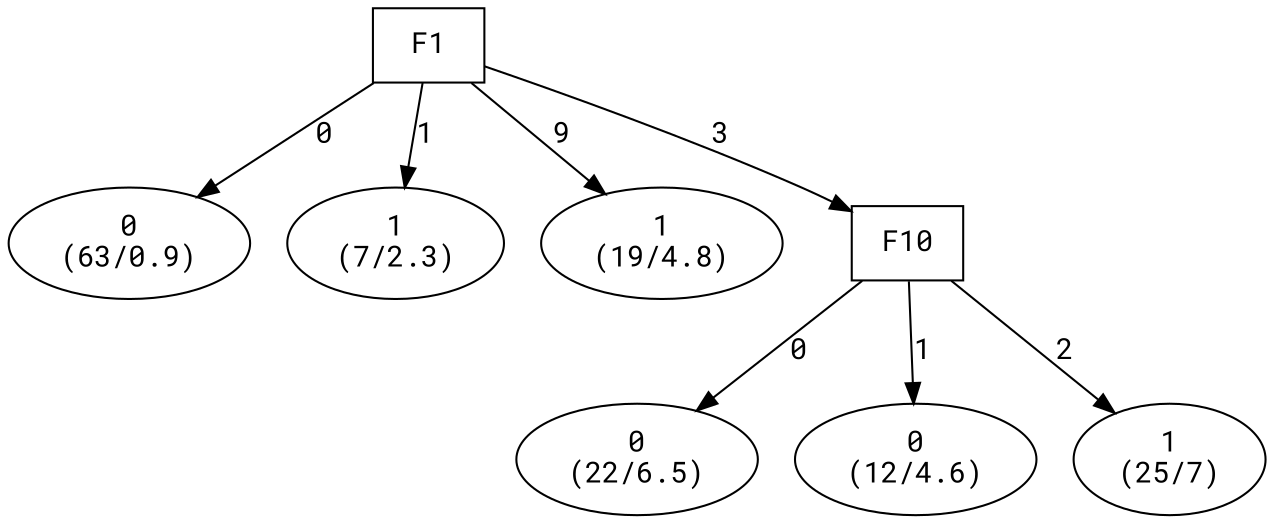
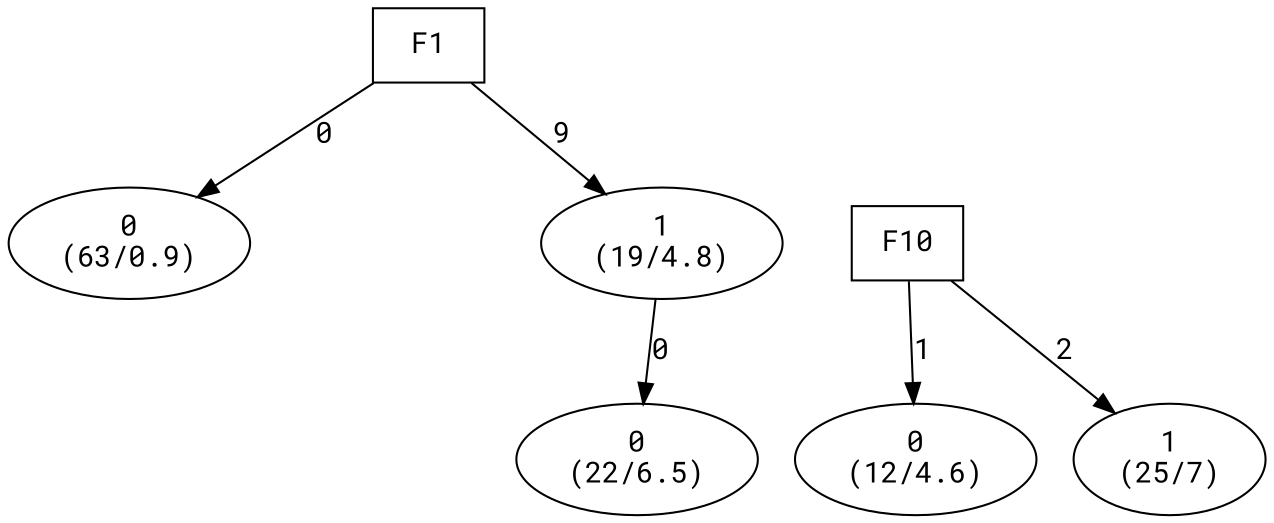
edge "F1" -> "F10": removed, label "3"
node "1 (7/2.3)": removed
edge "F10" -> "0 (22/6.5)": now "1 (19/4.8)" -> "0 (22/6.5)"
